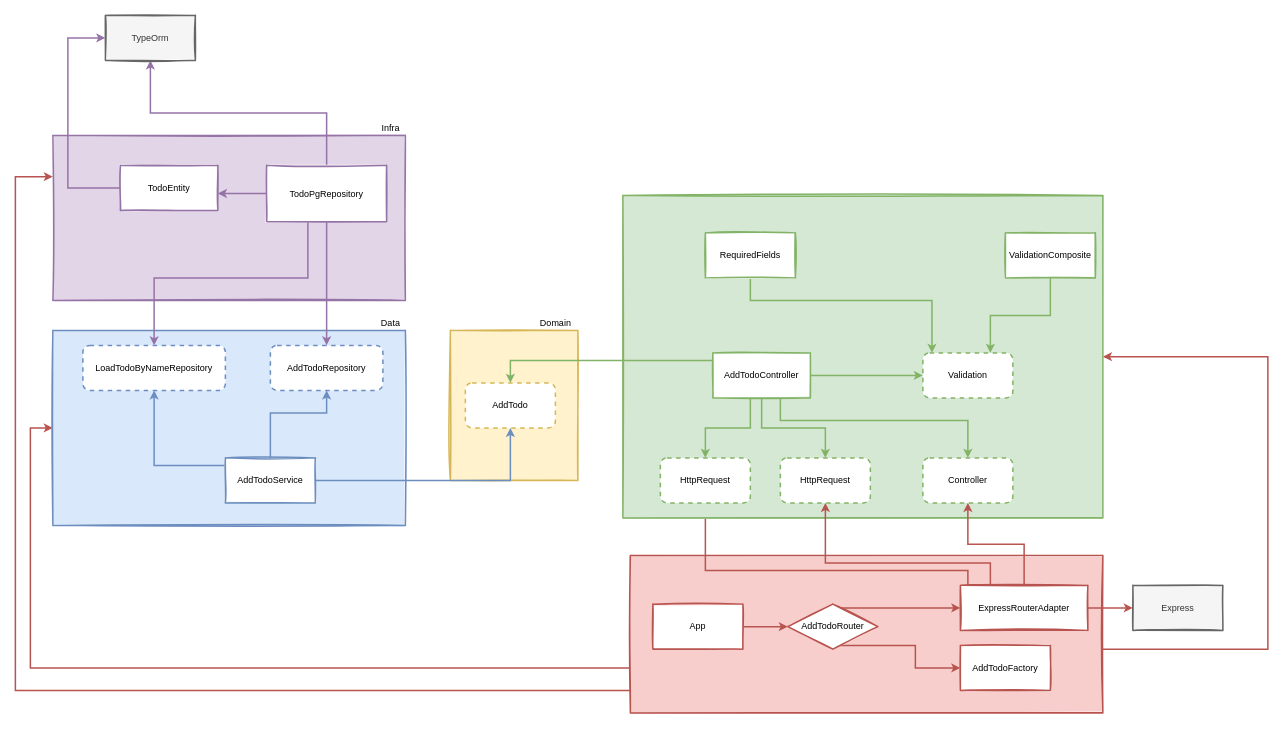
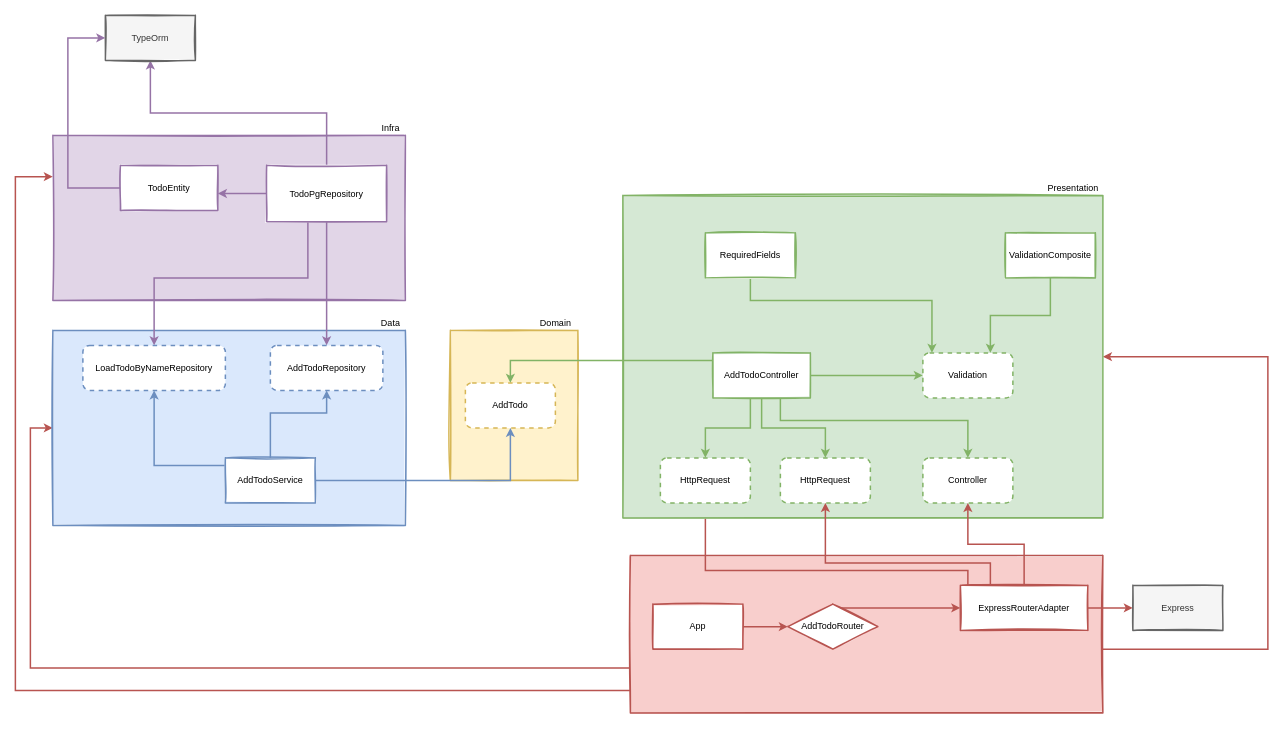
node "Presentation": added
edge "AddTodoRouter" -> "AddTodoFactory": removed
node "AddTodoFactory": removed
